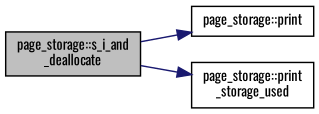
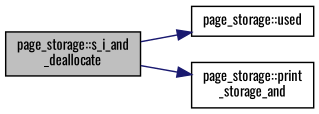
node "page_storage::print": label "page_storage::print" -> "page_storage::used"
node "page_storage::print _storage_used": label "page_storage::print _storage_used" -> "page_storage::print _storage_and"
